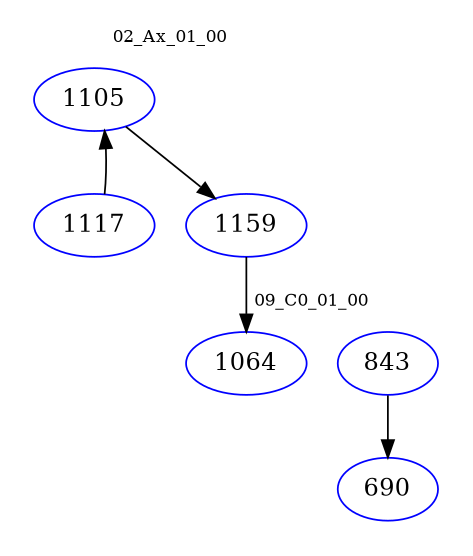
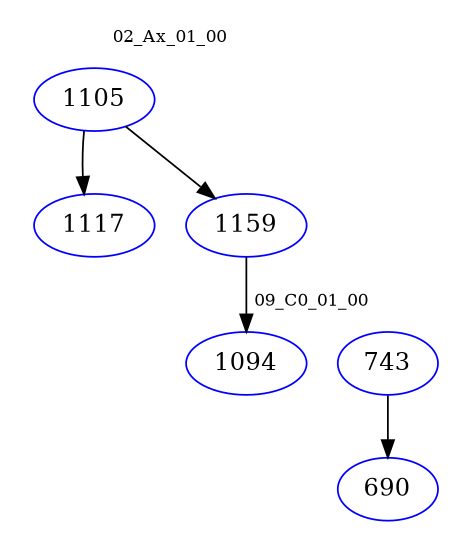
edge "1117" -> "1105": reversed
node "1064": label "1064" -> "1094"
node "843": label "843" -> "743"
